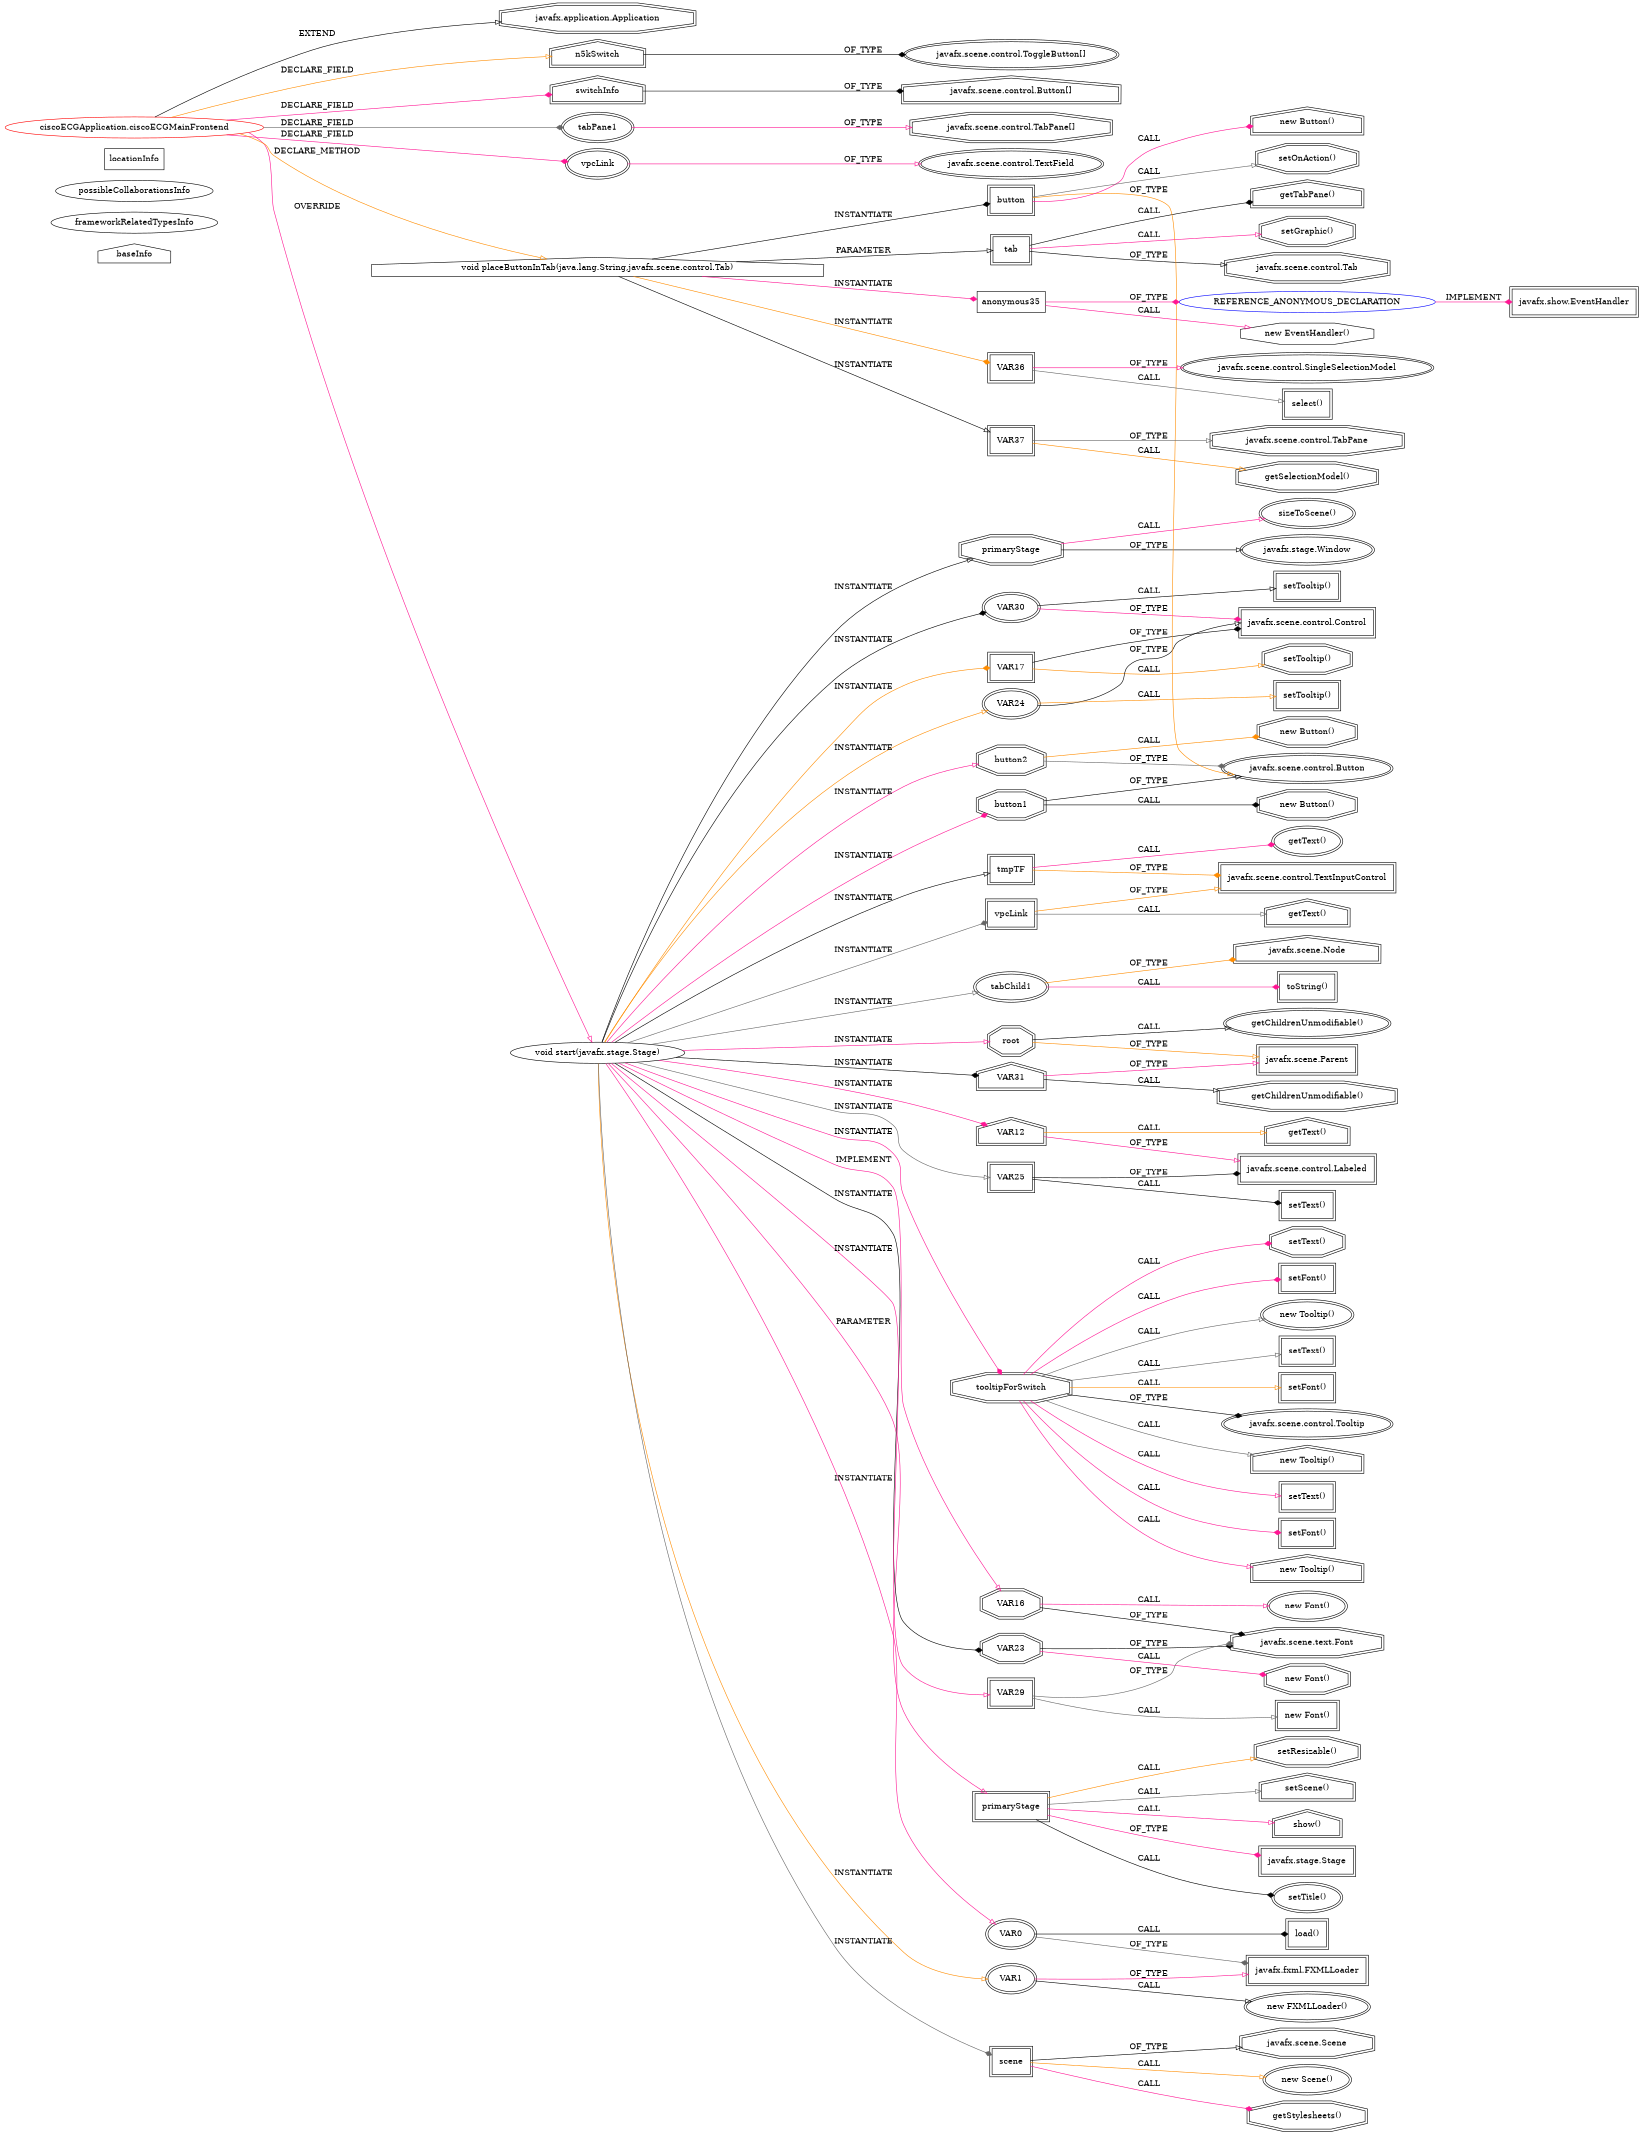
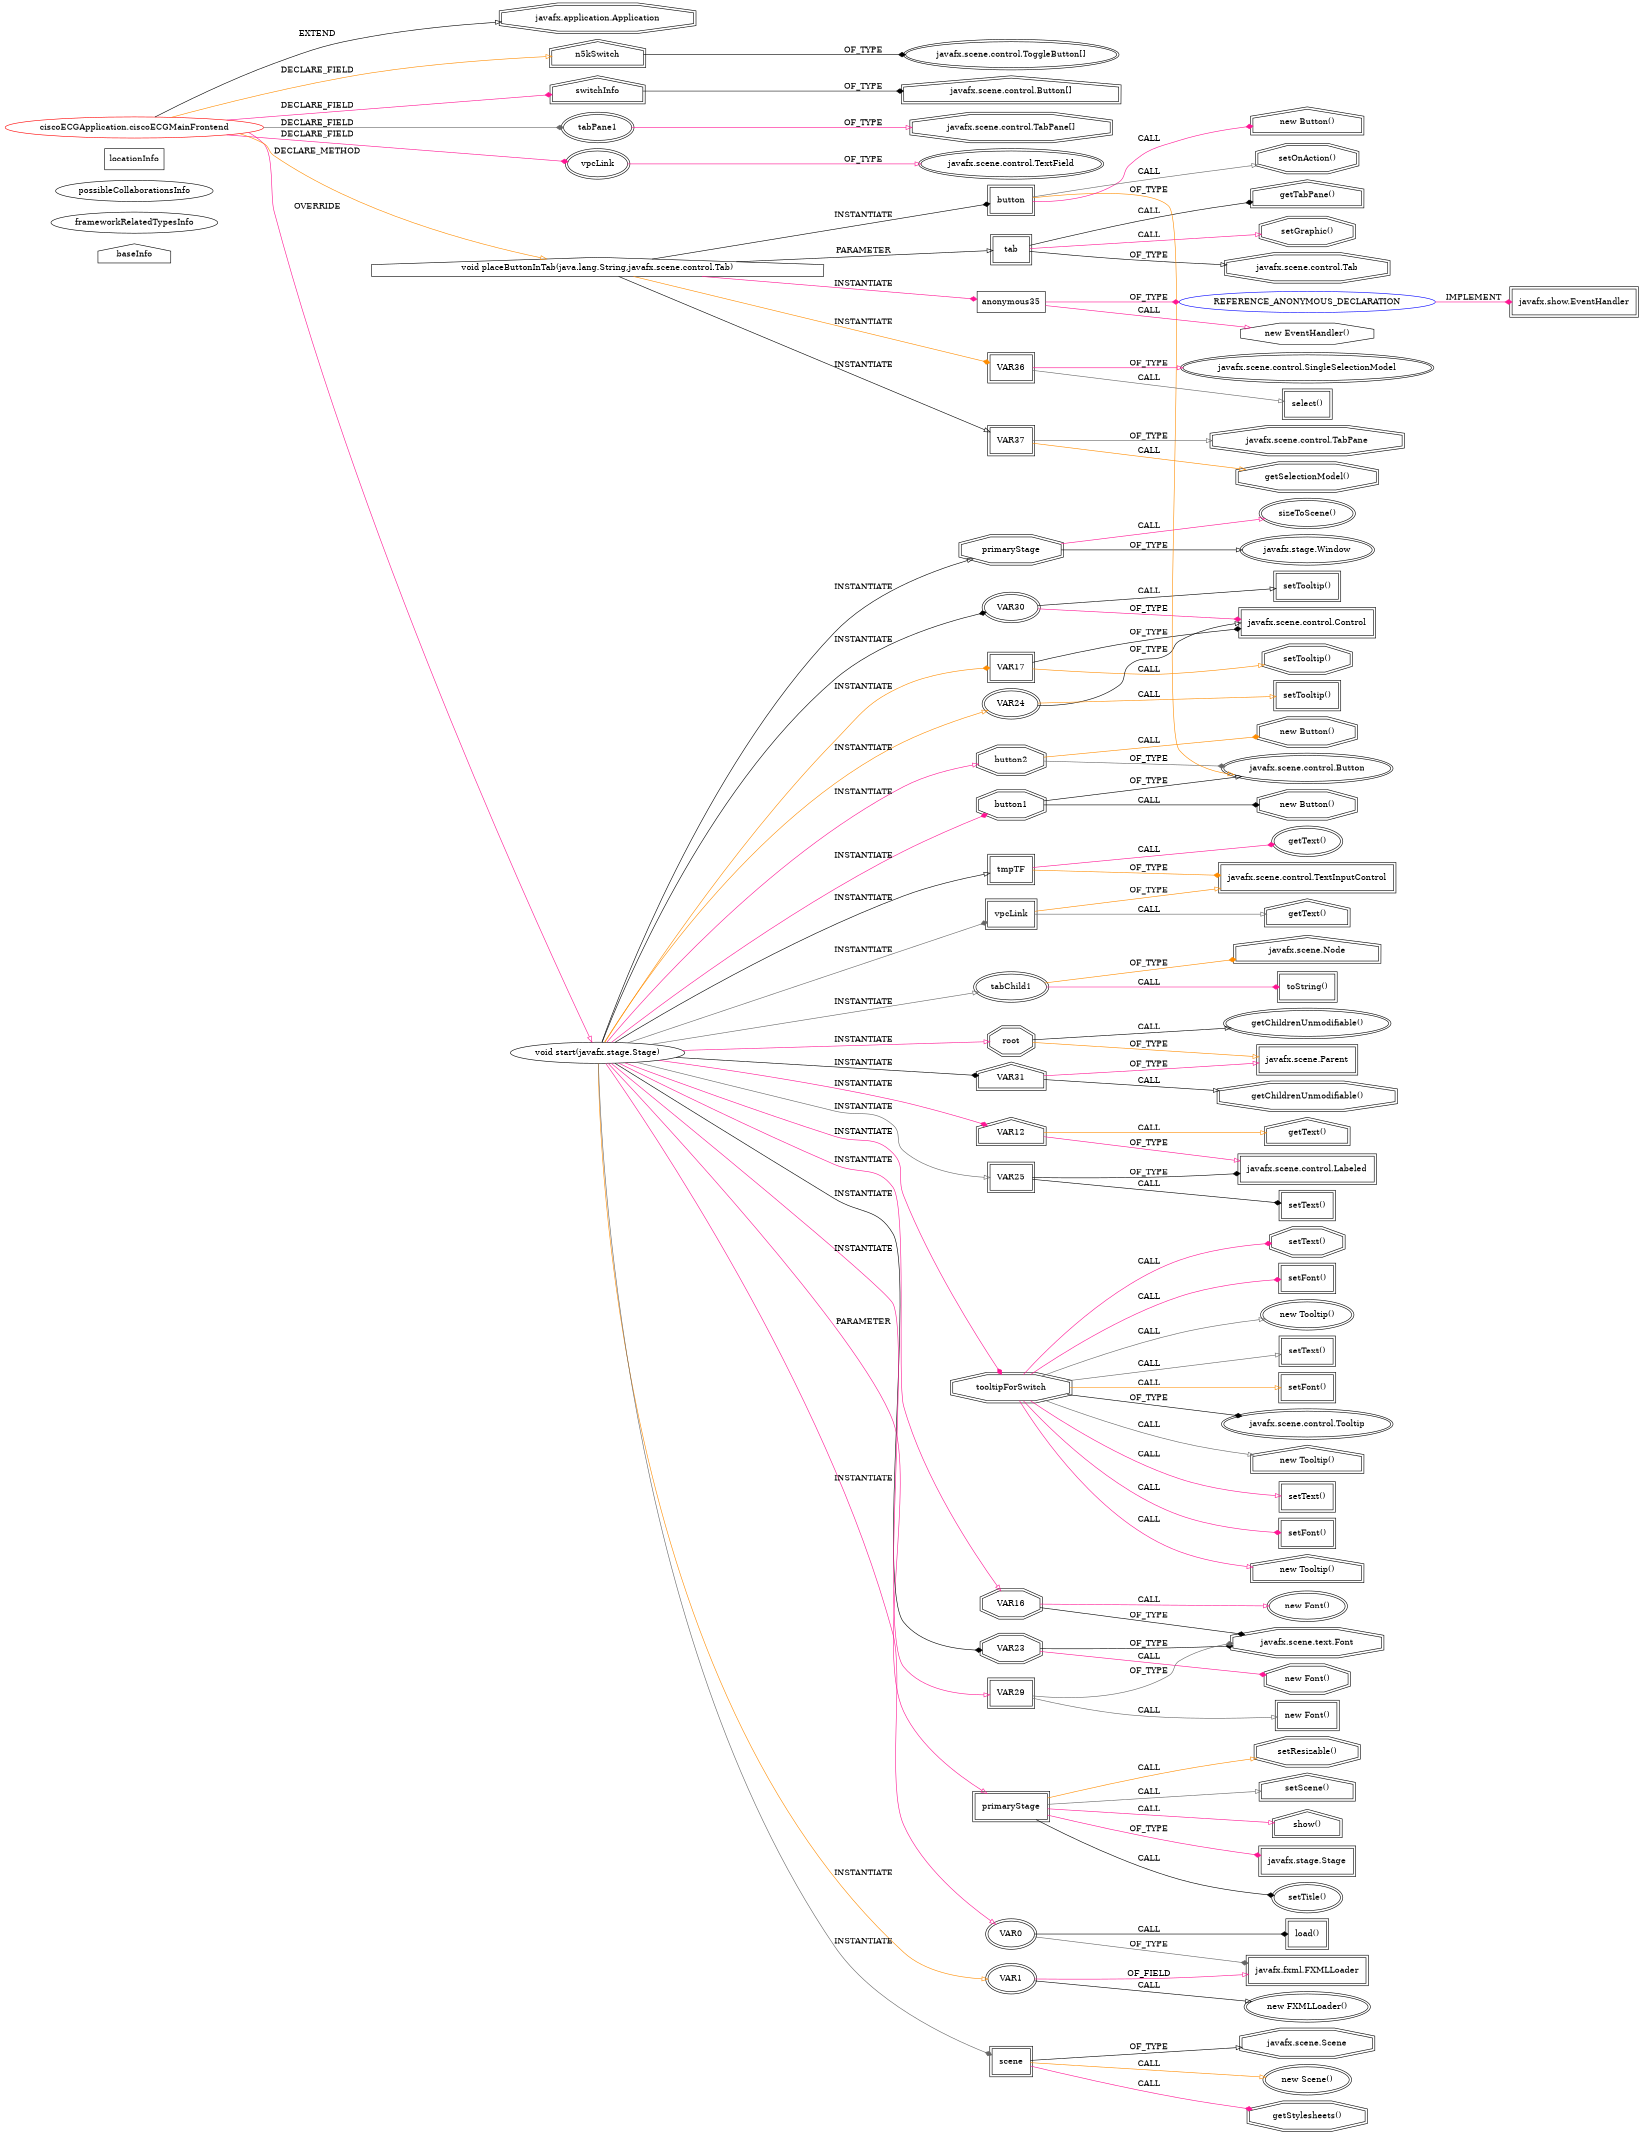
edge "void start(javafx.stage.Stage)" -> "VAR16": label "IMPLEMENT" -> "INSTANTIATE"
edge "VAR1" -> "javafx.fxml.FXMLLoader": label "OF_TYPE" -> "OF_FIELD"
